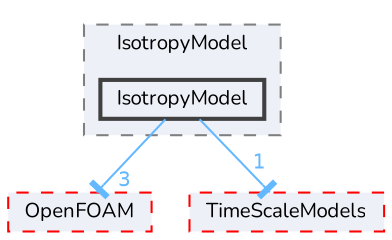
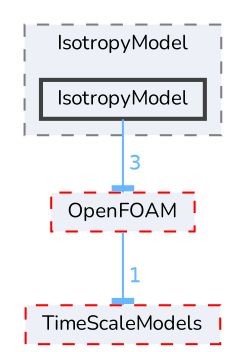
edge "IsotropyModel" -> "TimeScaleModels": now "OpenFOAM" -> "TimeScaleModels"
